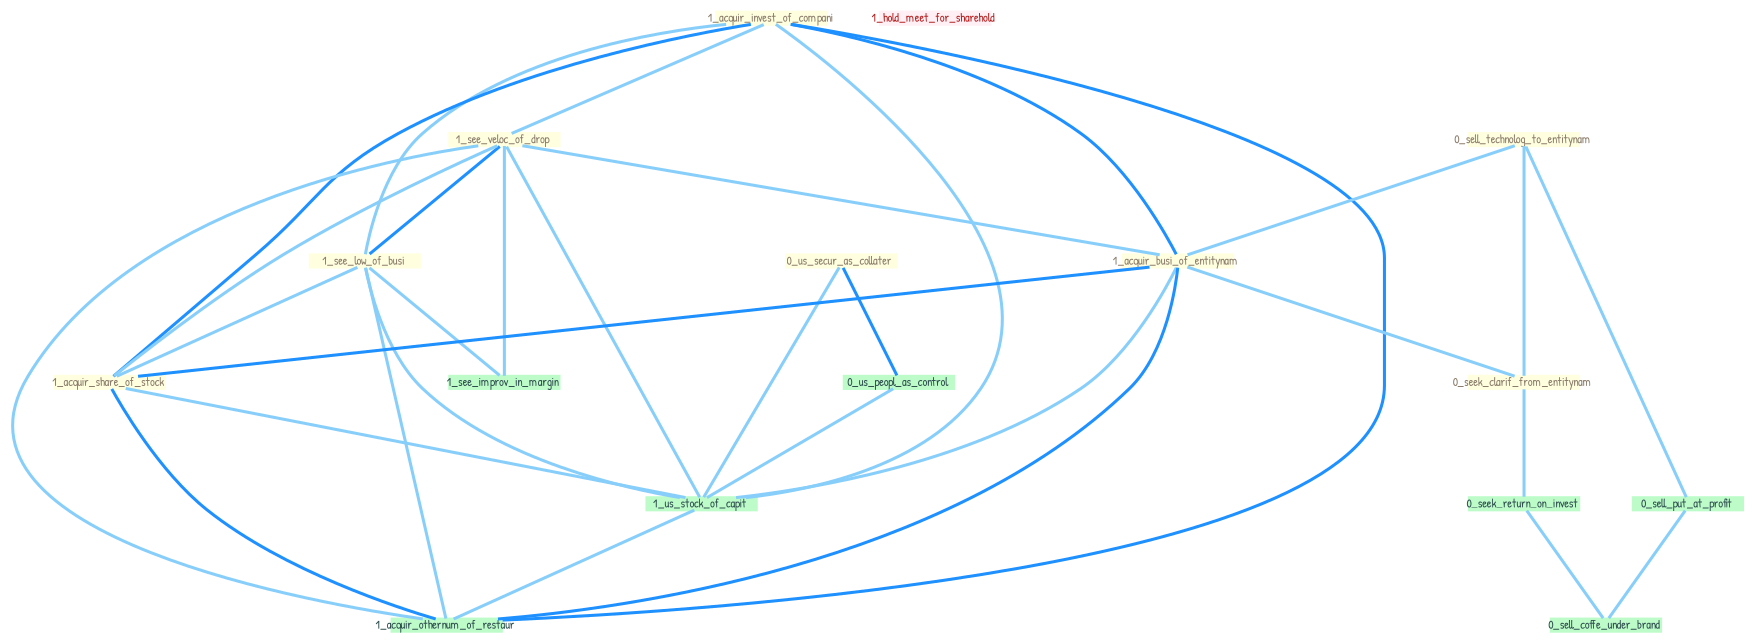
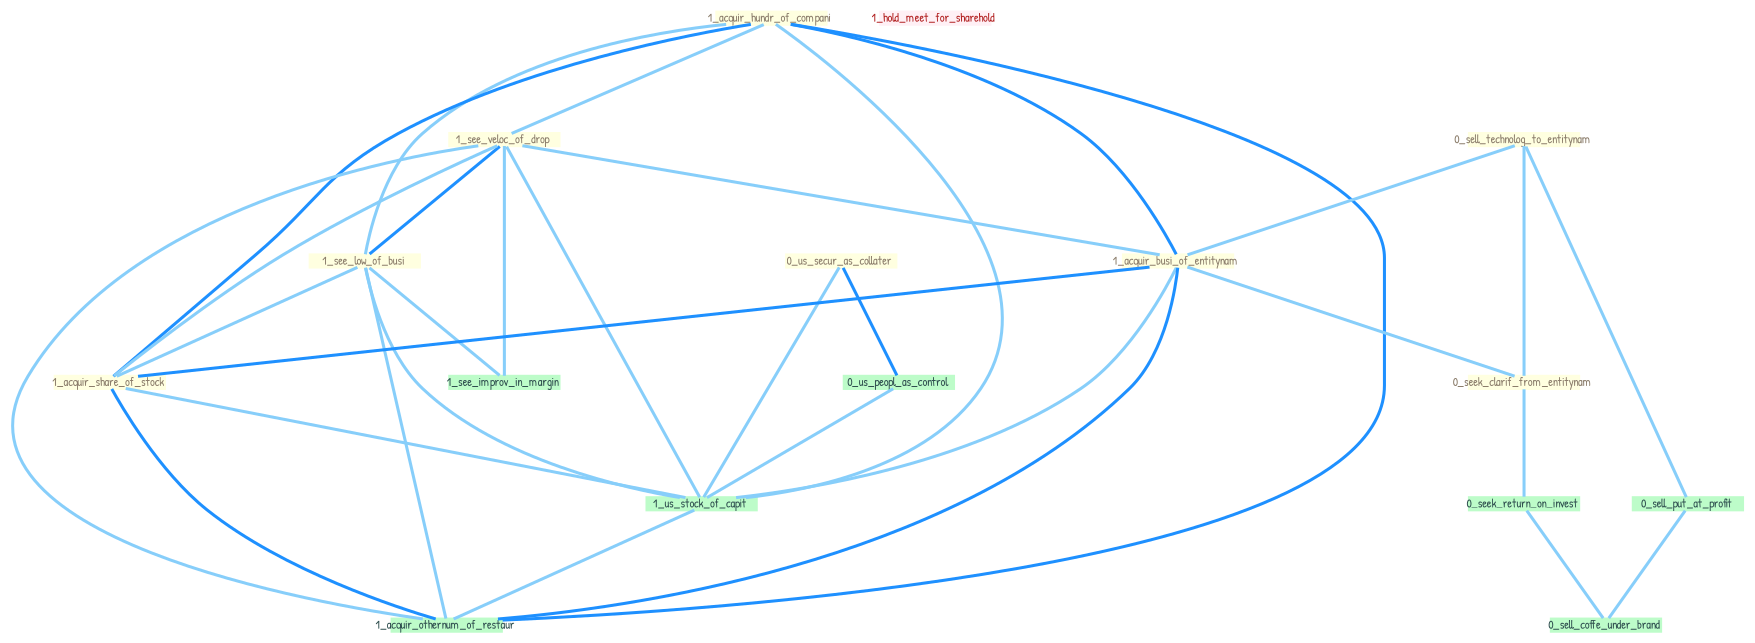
node "1_acquir_invest_of_compani": label "1_acquir_invest_of_compani" -> "1_acquir_hundr_of_compani"
